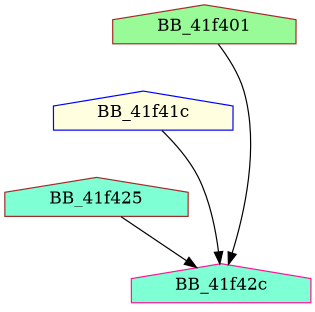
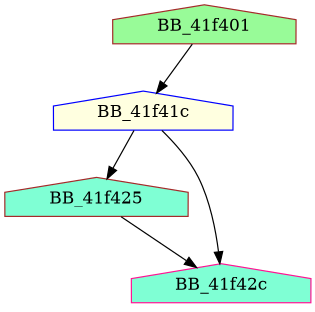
edge "BB_41f401" -> "BB_41f42c": now "BB_41f401" -> "BB_41f41c"
edge "BB_41f41c" -> "BB_41f425": added
